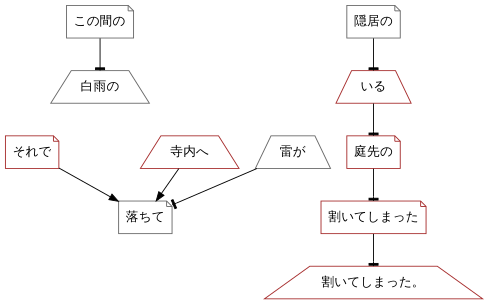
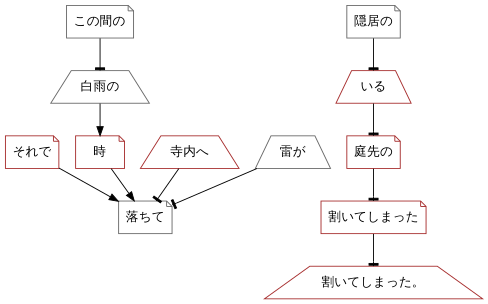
node "時": added
edge "寺内へ" -> "落ちて": arrowhead normal -> tee
